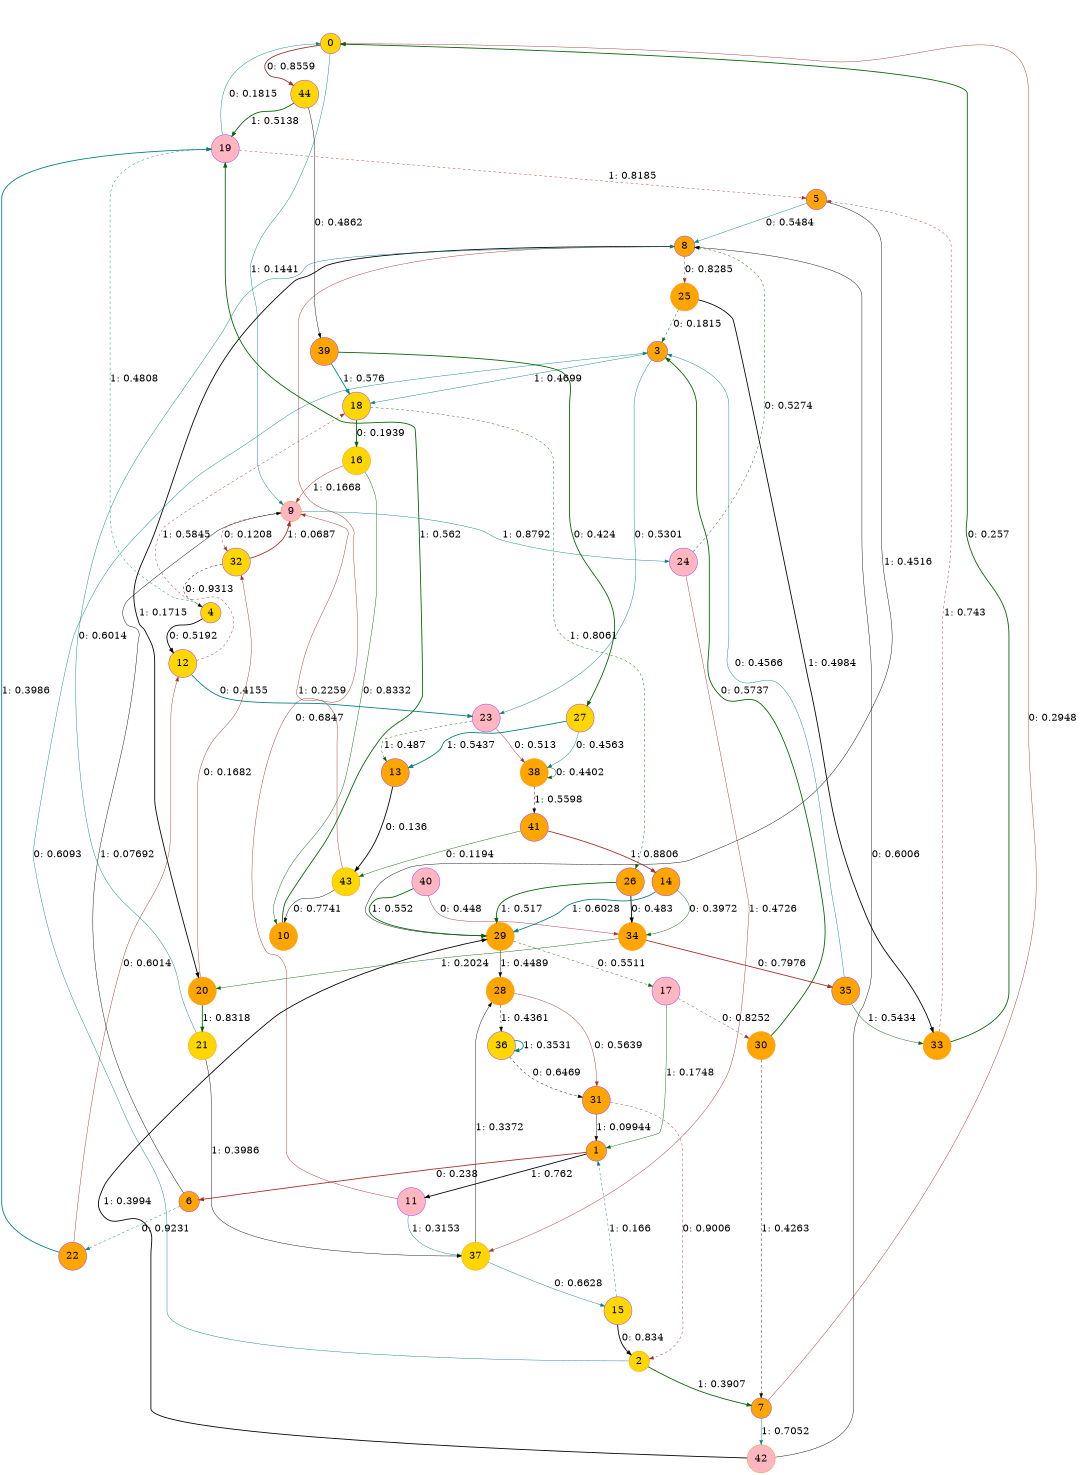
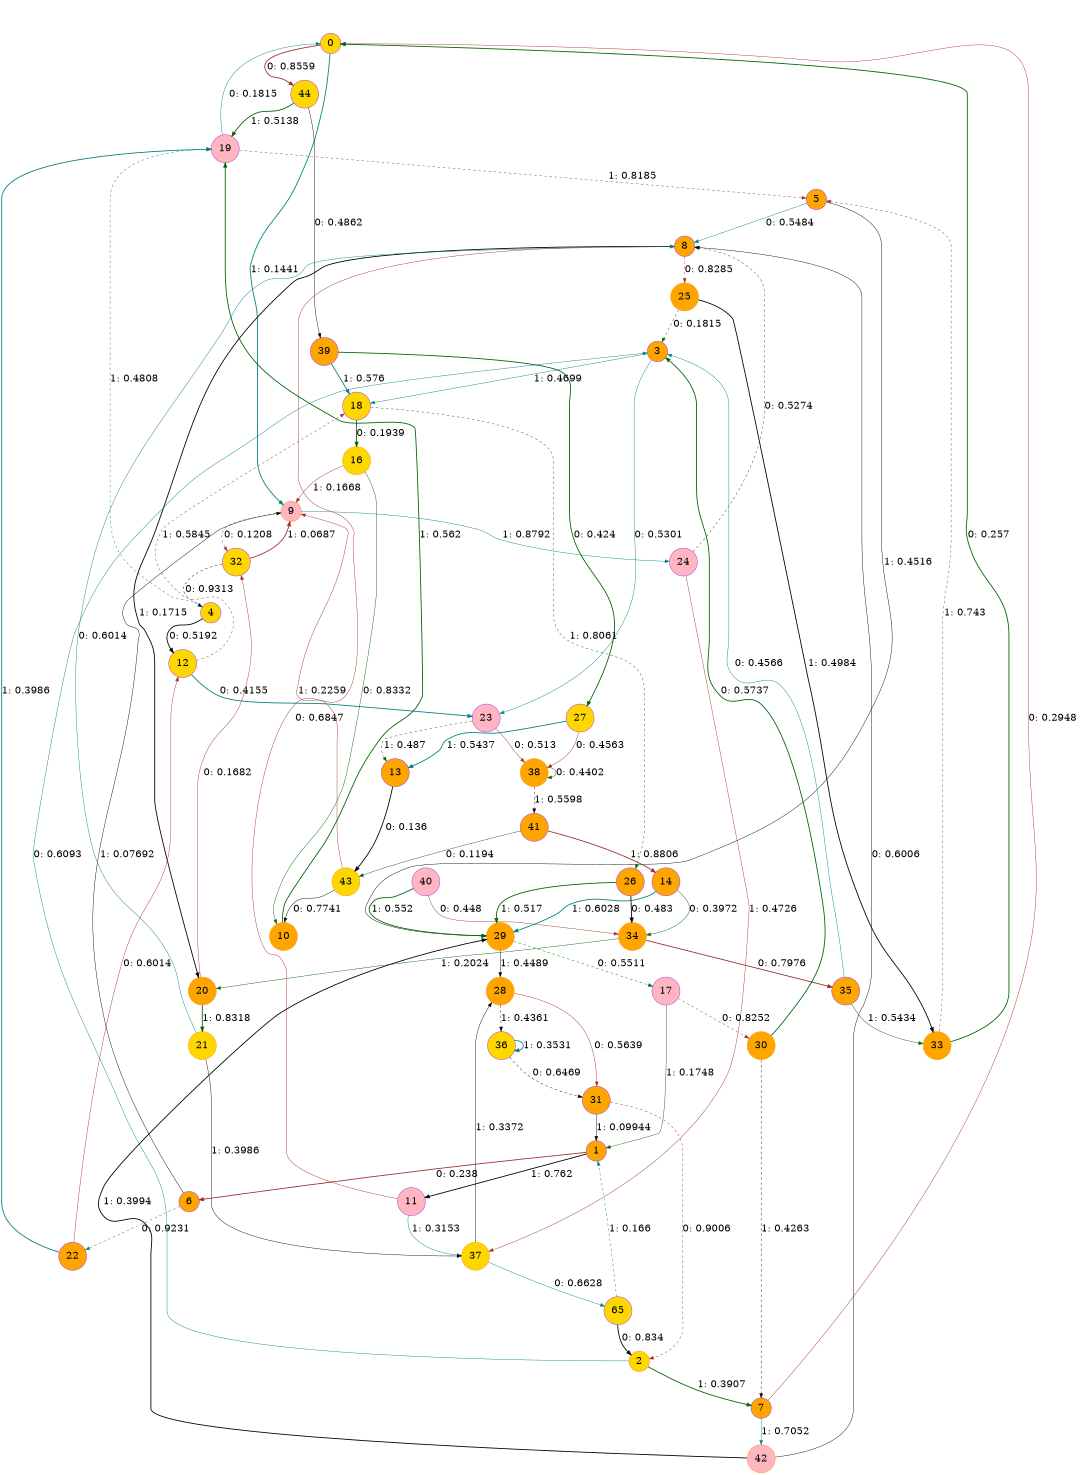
edge "0" -> "9": style solid -> bold
edge "27" -> "38": color teal -> brown
node "15": label "15" -> "65"
